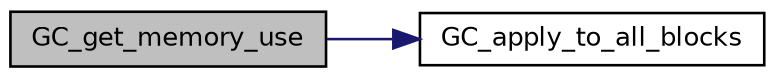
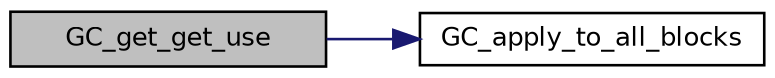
node "GC_get_memory_use": label "GC_get_memory_use" -> "GC_get_get_use"
